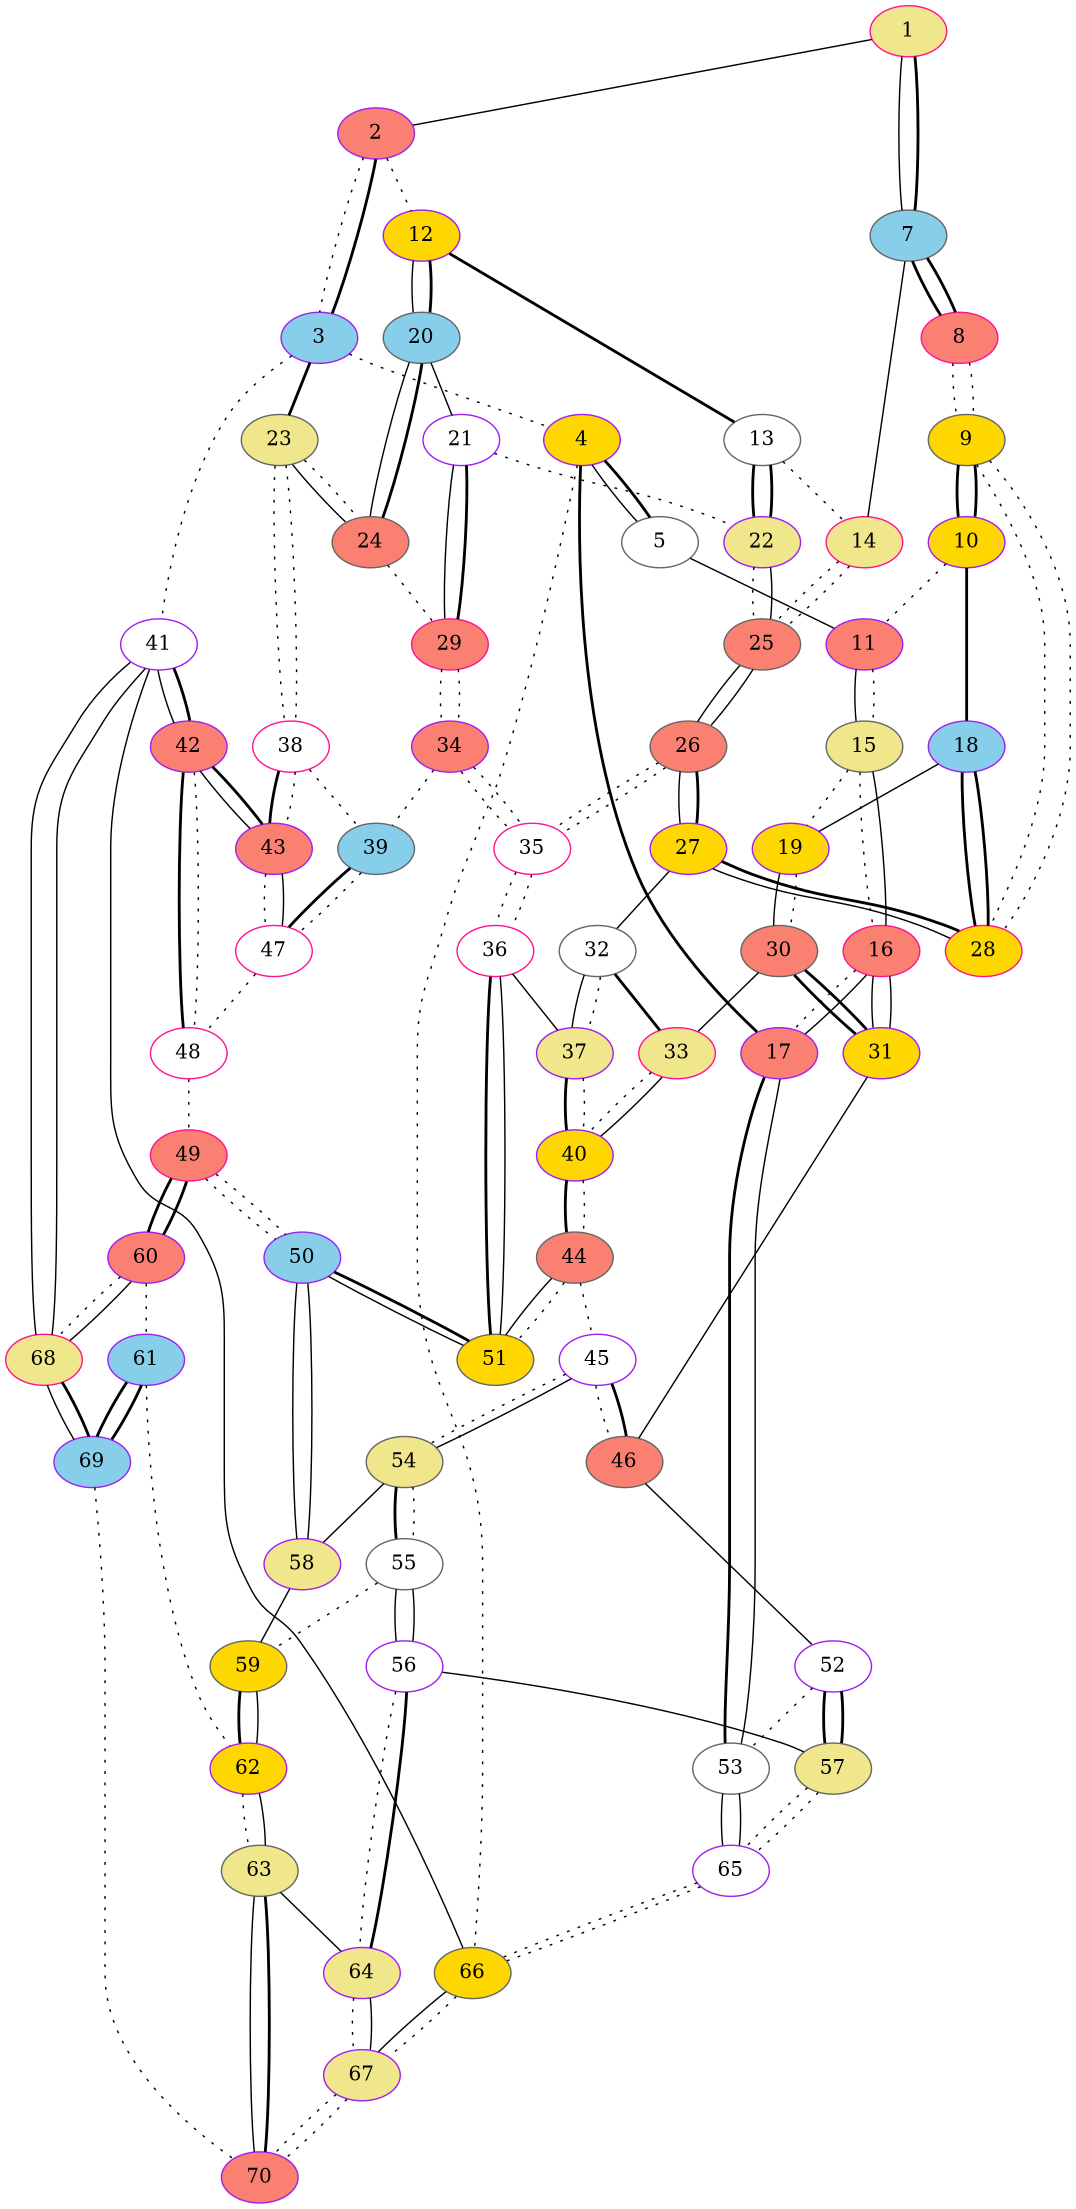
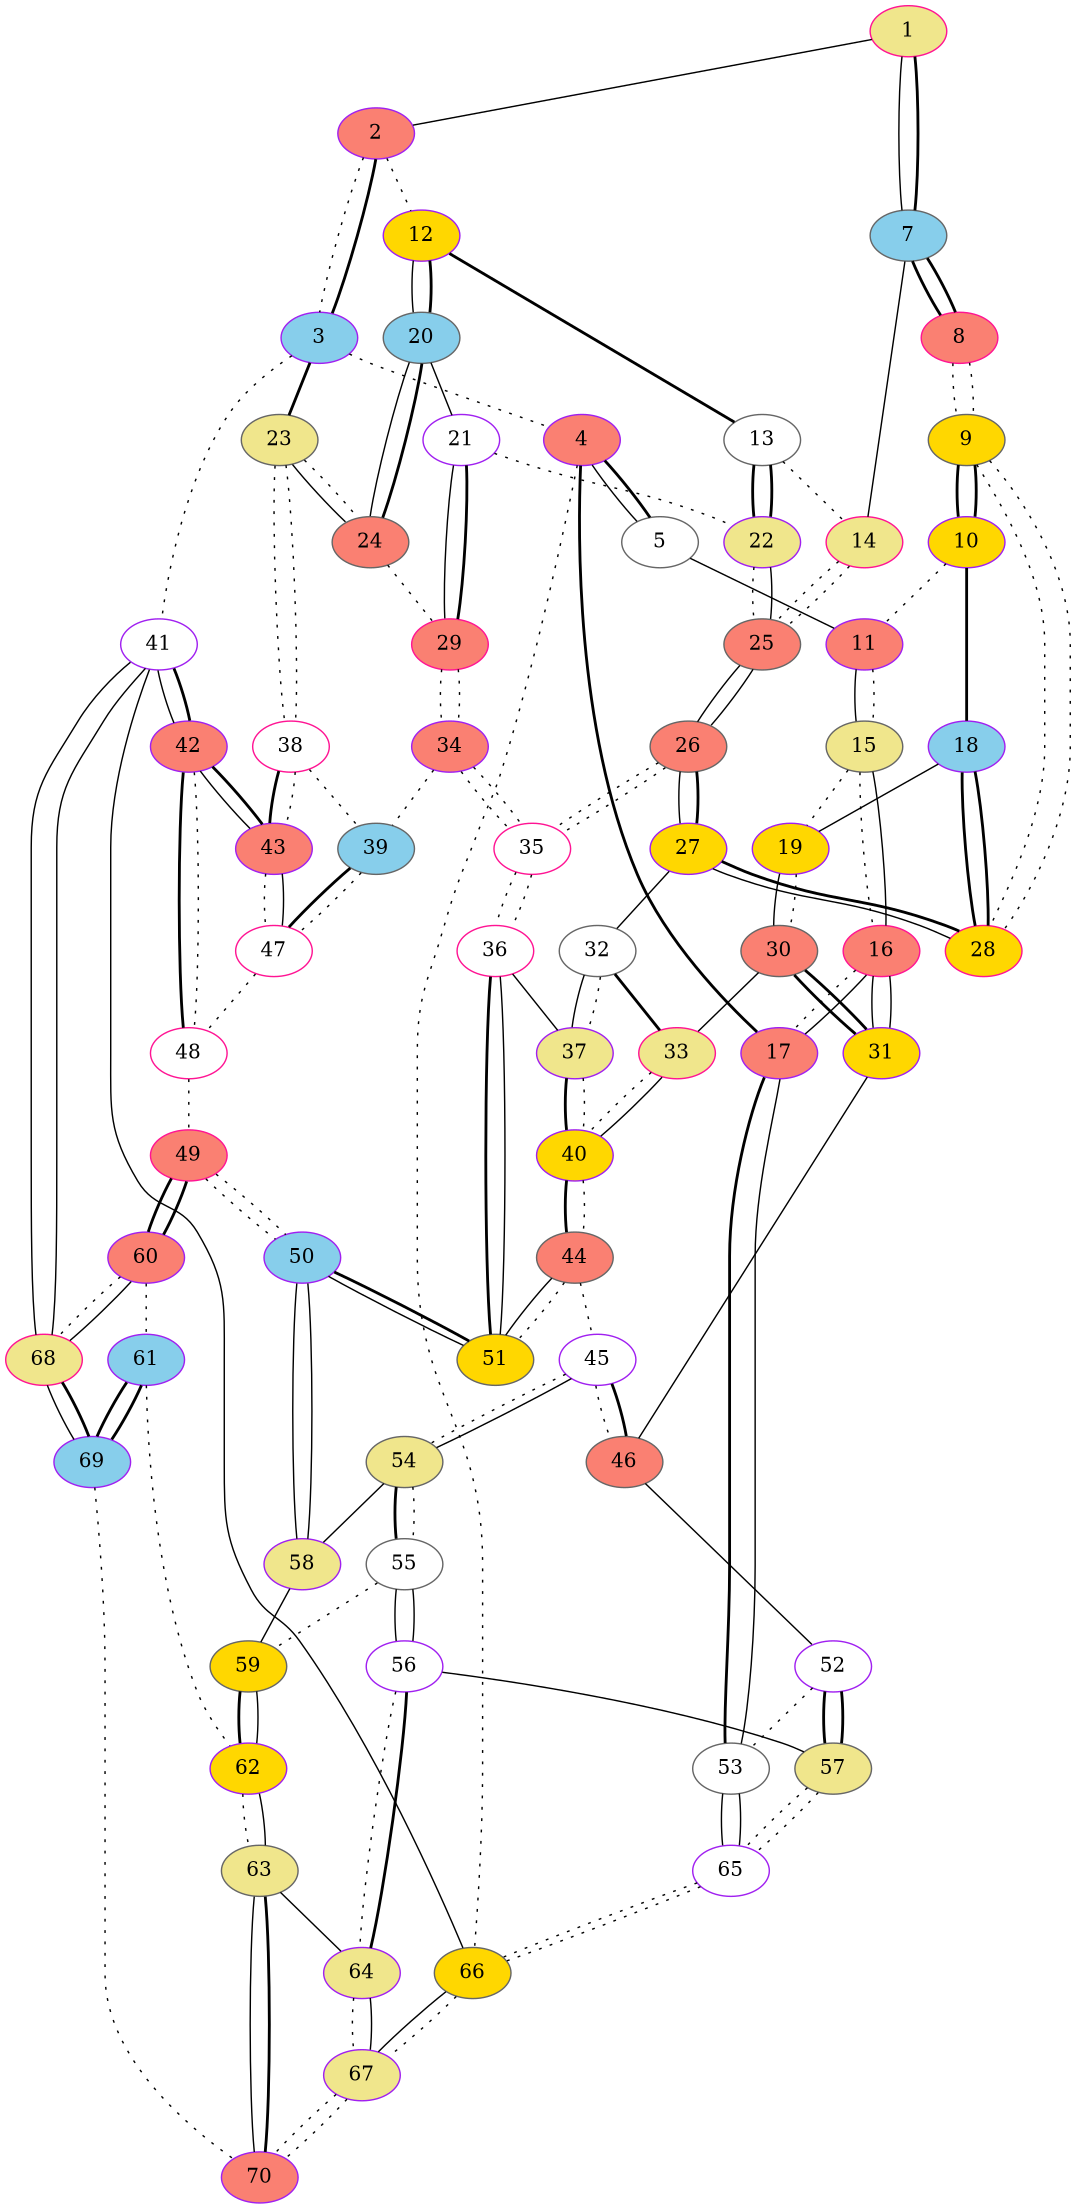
node "4": fillcolor gold -> salmon
